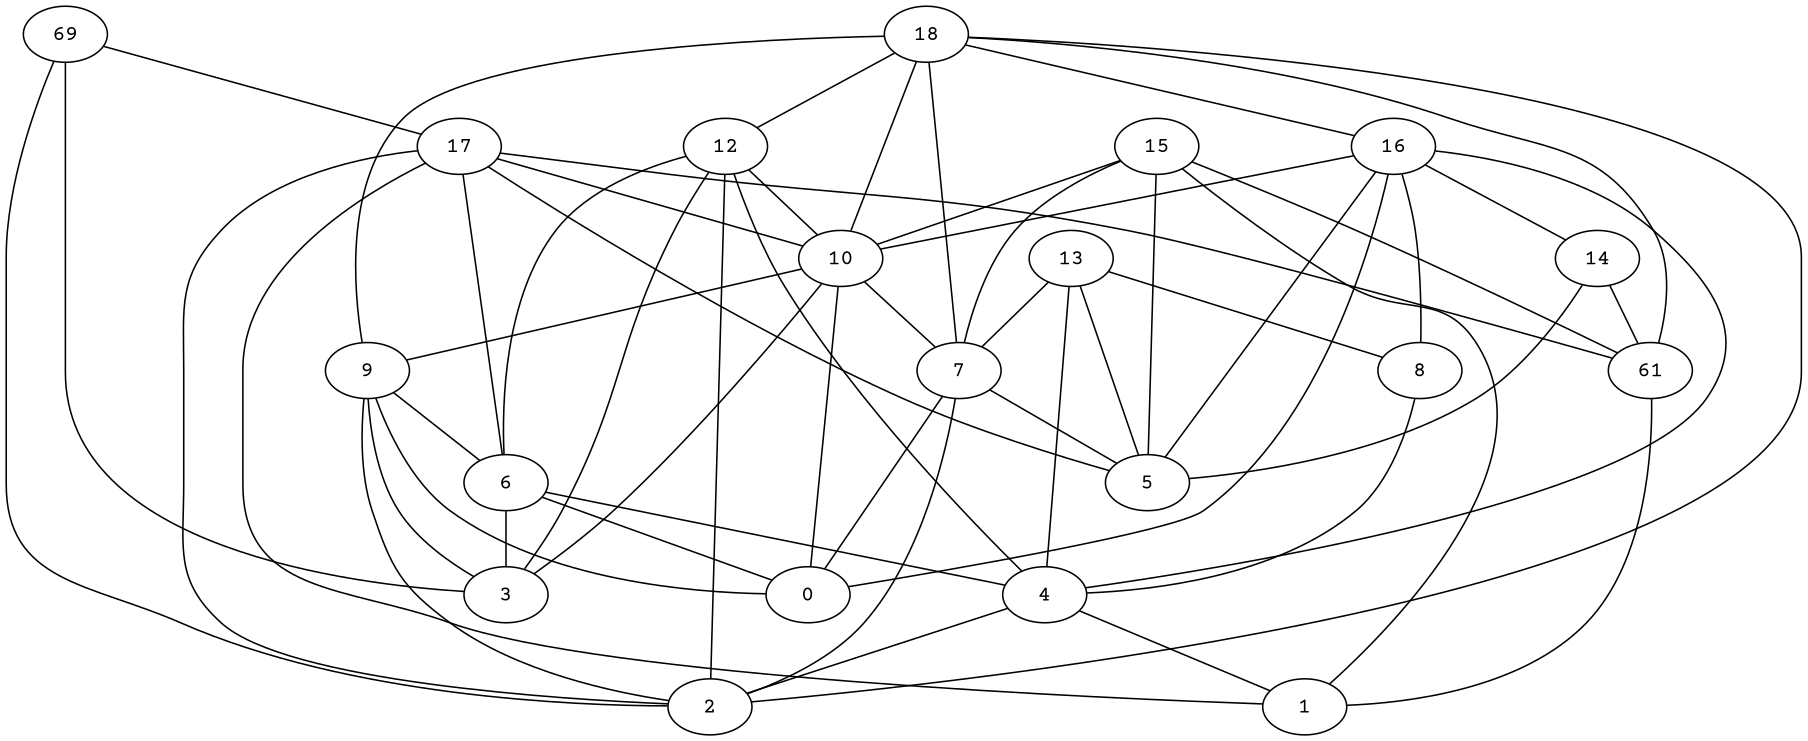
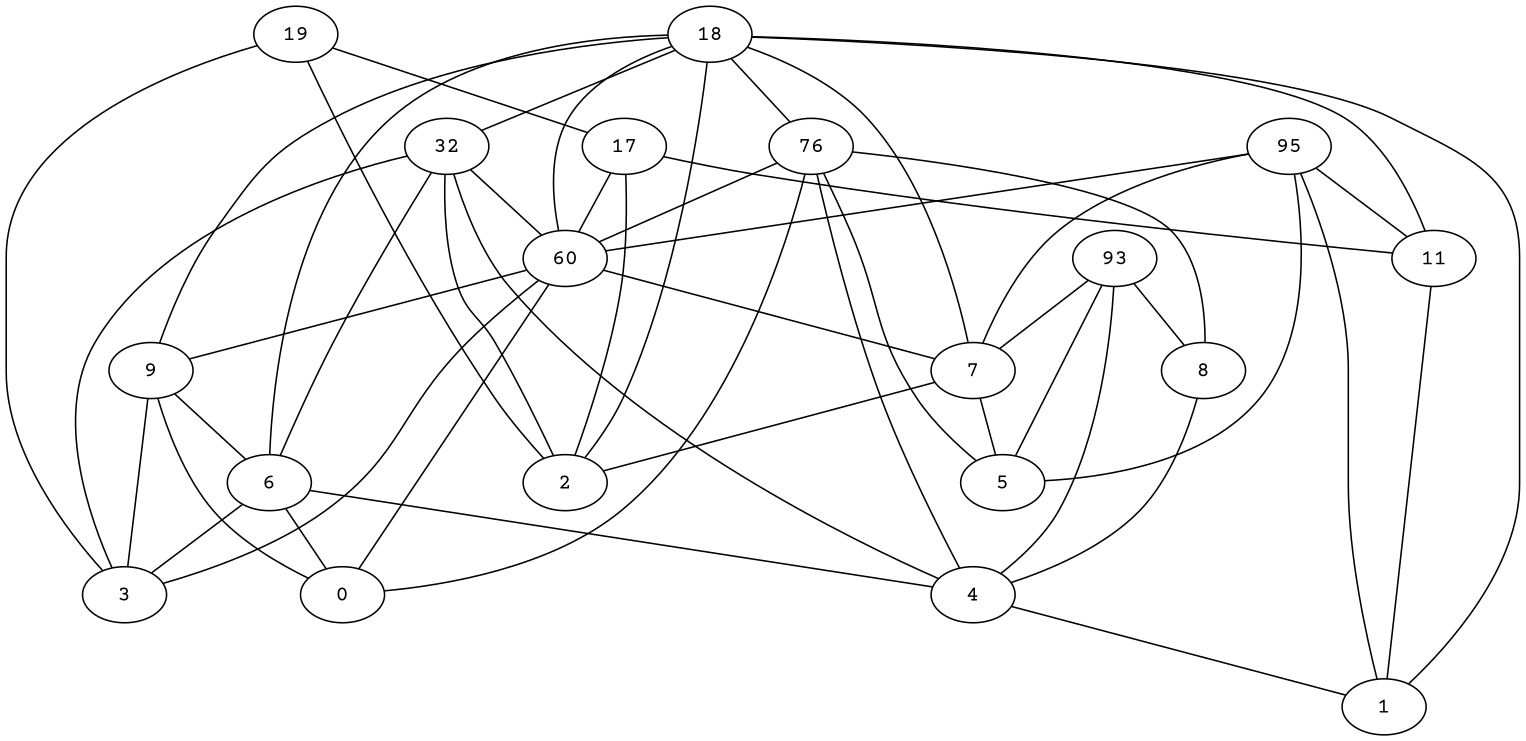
node "69": label "69" -> "19"
node "12": label "12" -> "32"
node "15": label "15" -> "95"
node "16": label "16" -> "76"
node "10": label "10" -> "60"
node "13": label "13" -> "93"
node "14": removed
edge "17" -- "6": now "18" -- "6"
edge "17" -- "5": removed
node "61": label "61" -> "11"
edge "7" -- "0": removed
edge "9" -- "2": removed
edge "17" -- "1": now "18" -- "1"
edge "4" -- "2": removed
